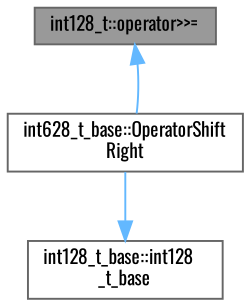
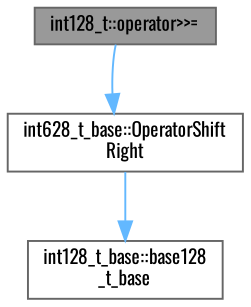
edge "int628_t_base::OperatorShift Right" -> "int128_t::operator>>=": reversed
node "int128_t_base::int128 _t_base": label "int128_t_base::int128 _t_base" -> "int128_t_base::base128 _t_base"
